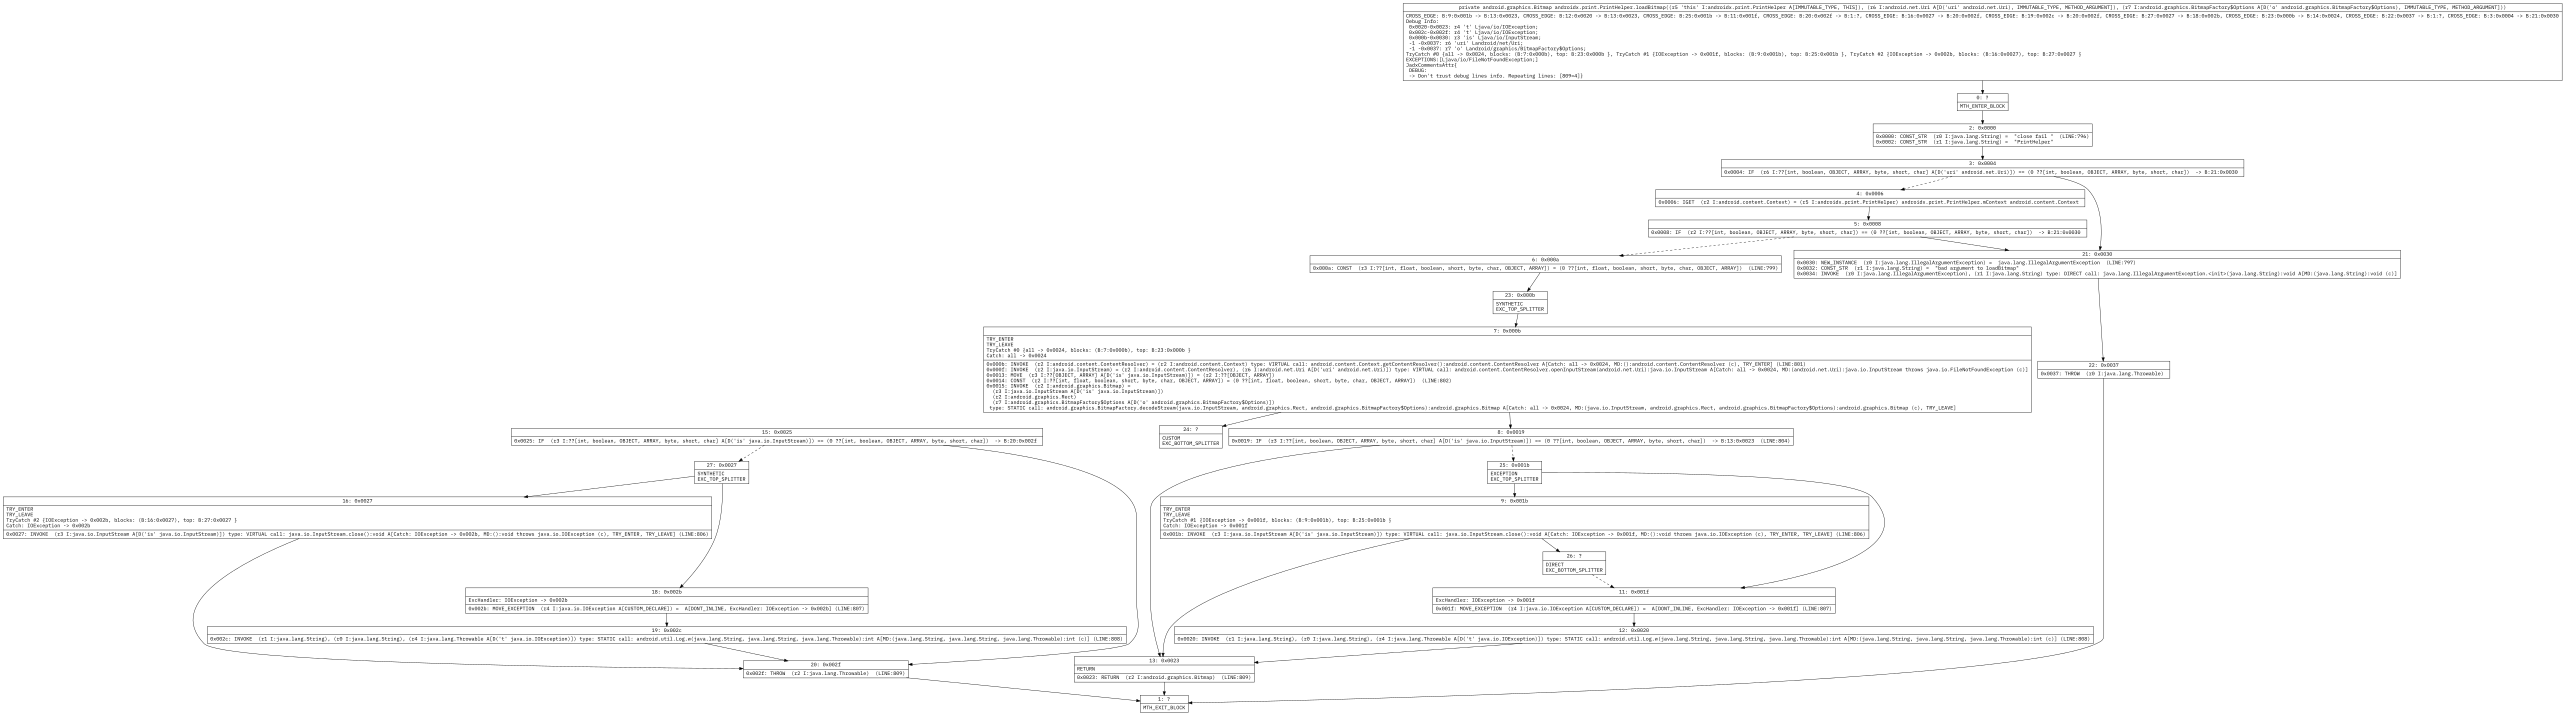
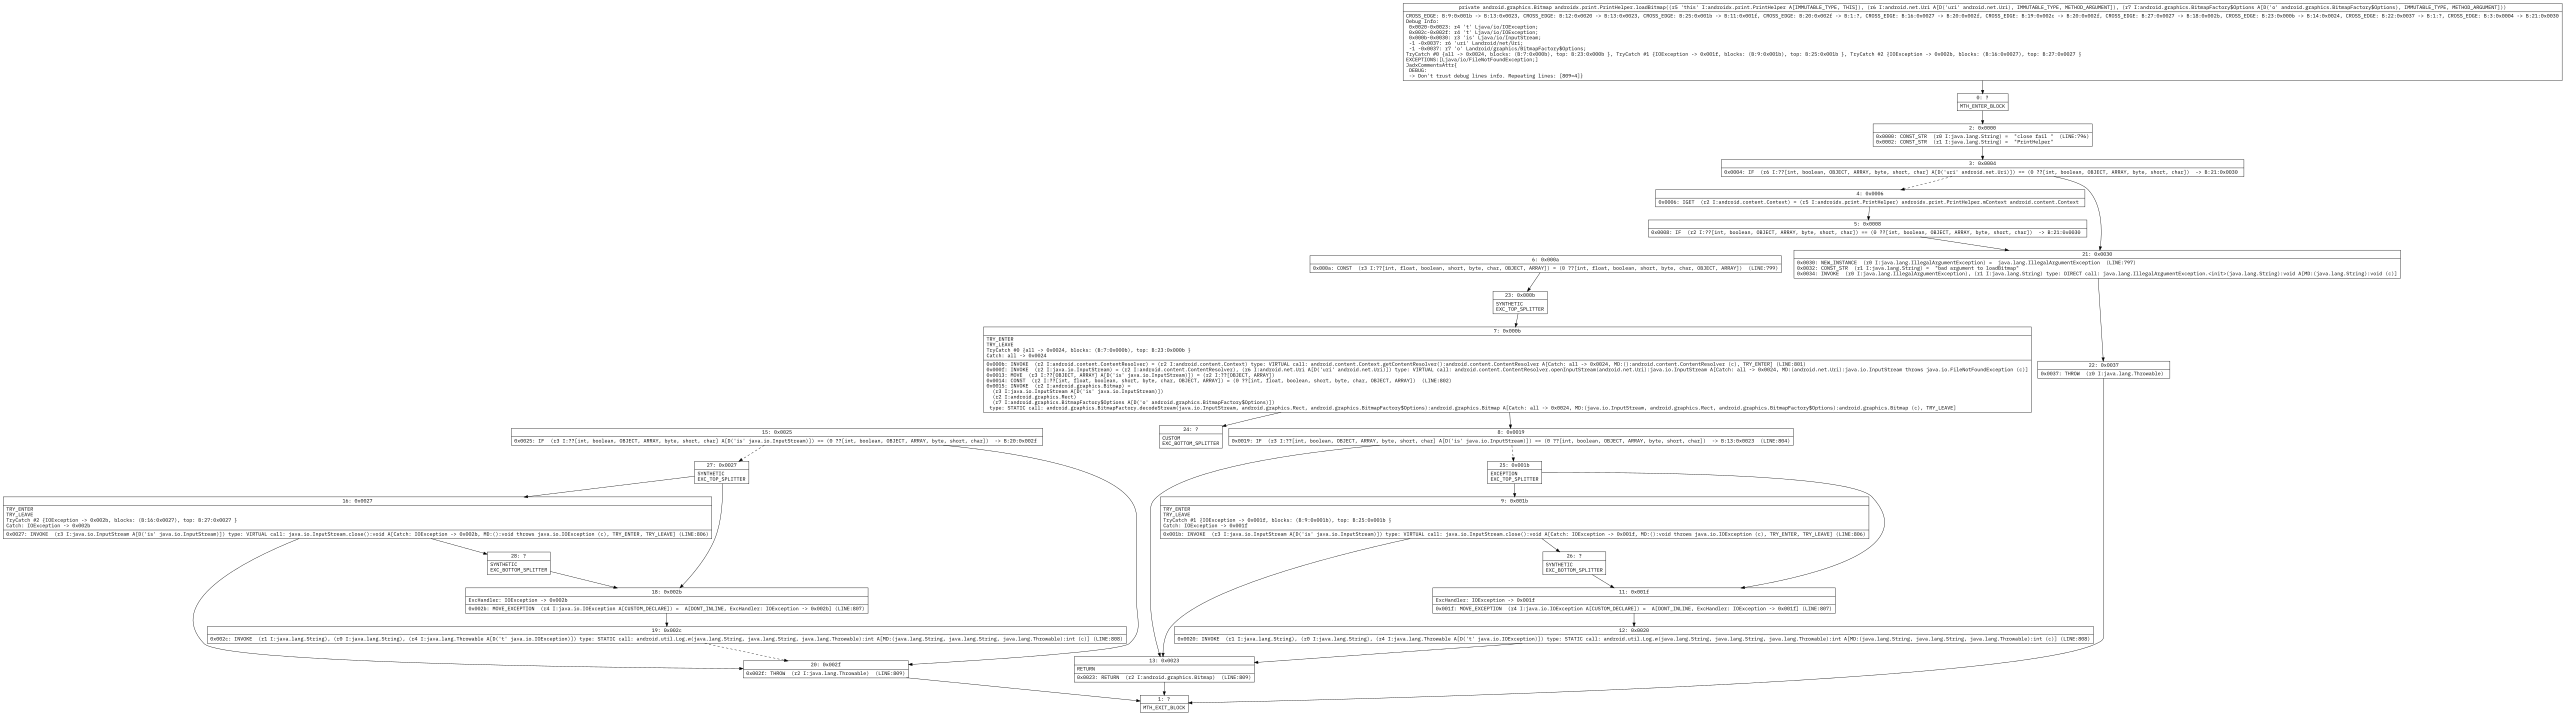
edge "5: 0x0008" -> "6: 0x000a": removed
node "28: ?": added
node "26: ?": text "DIRECT" -> "SYNTHETIC"
edge "26: ?" -> "11: 0x001f": style dashed -> solid
edge "19: 0x002c" -> "20: 0x002f": style solid -> dashed
